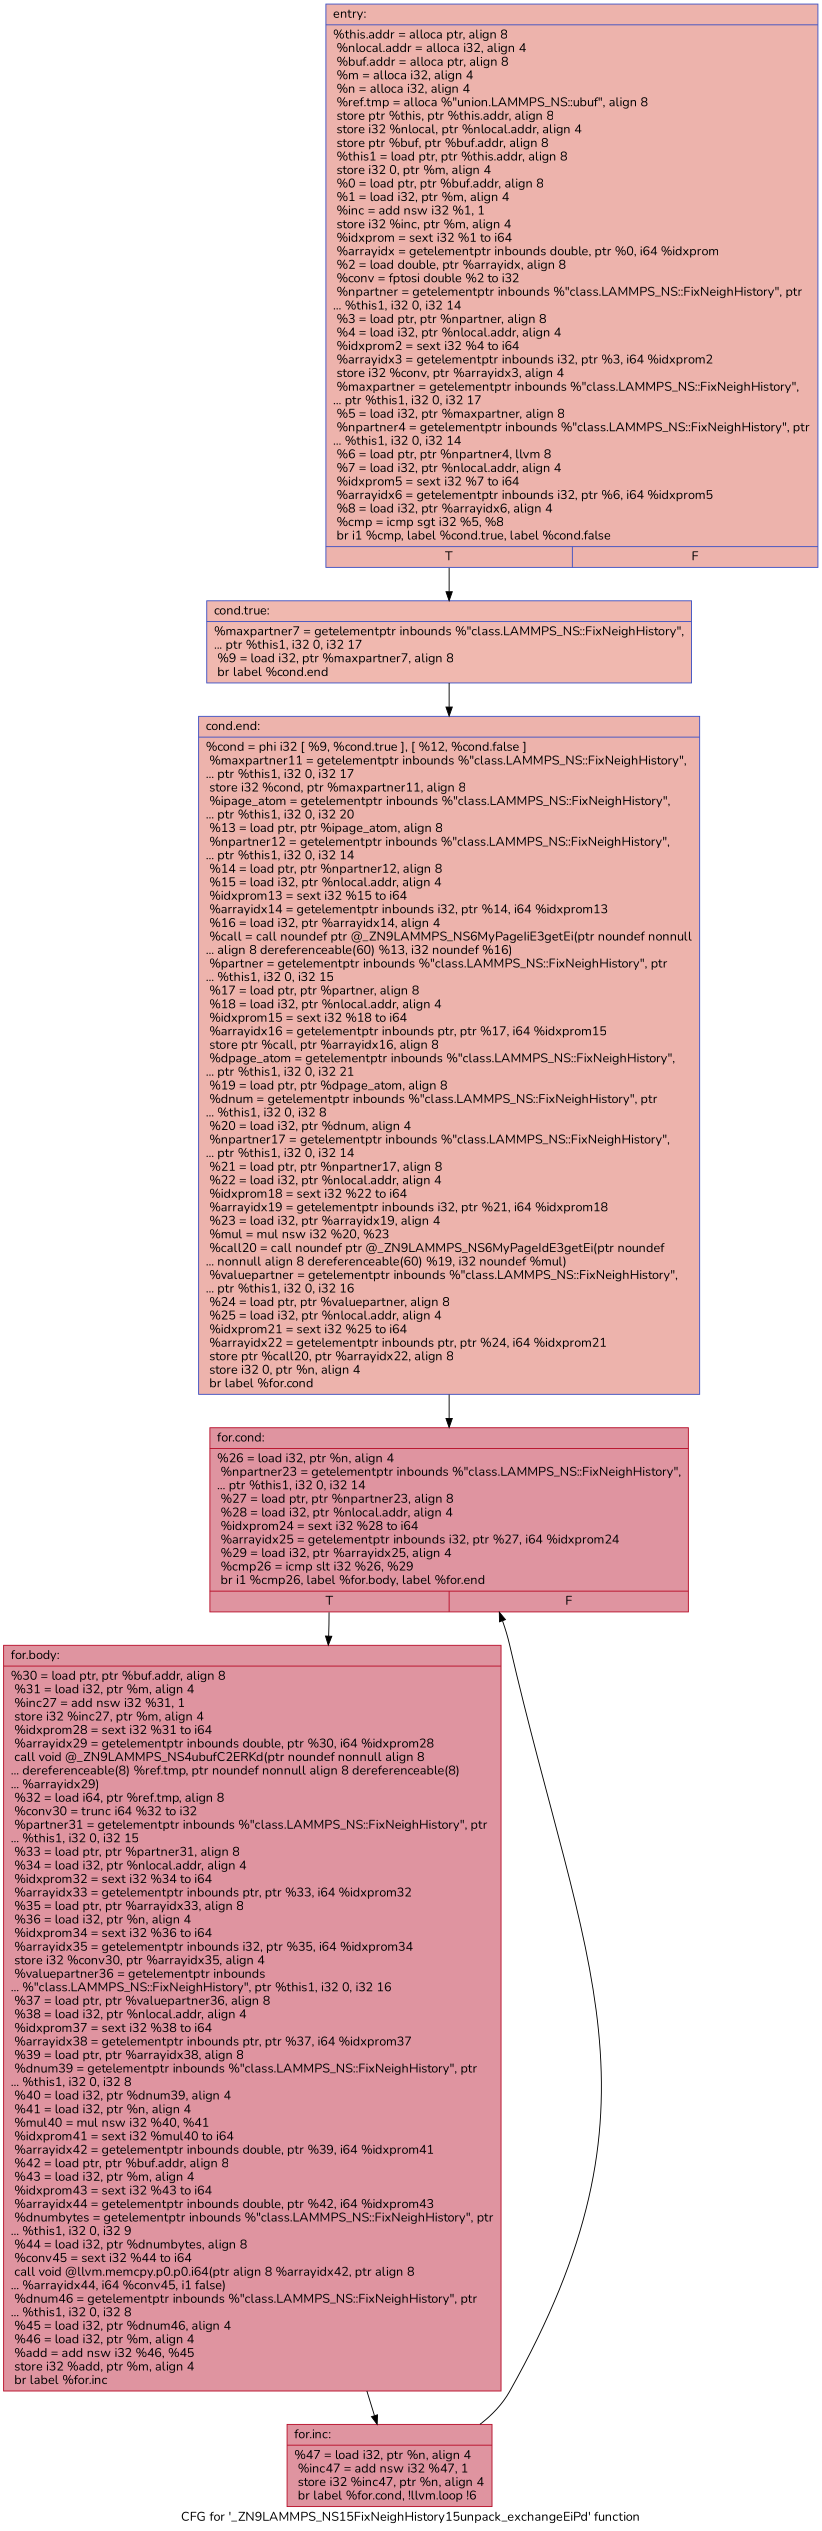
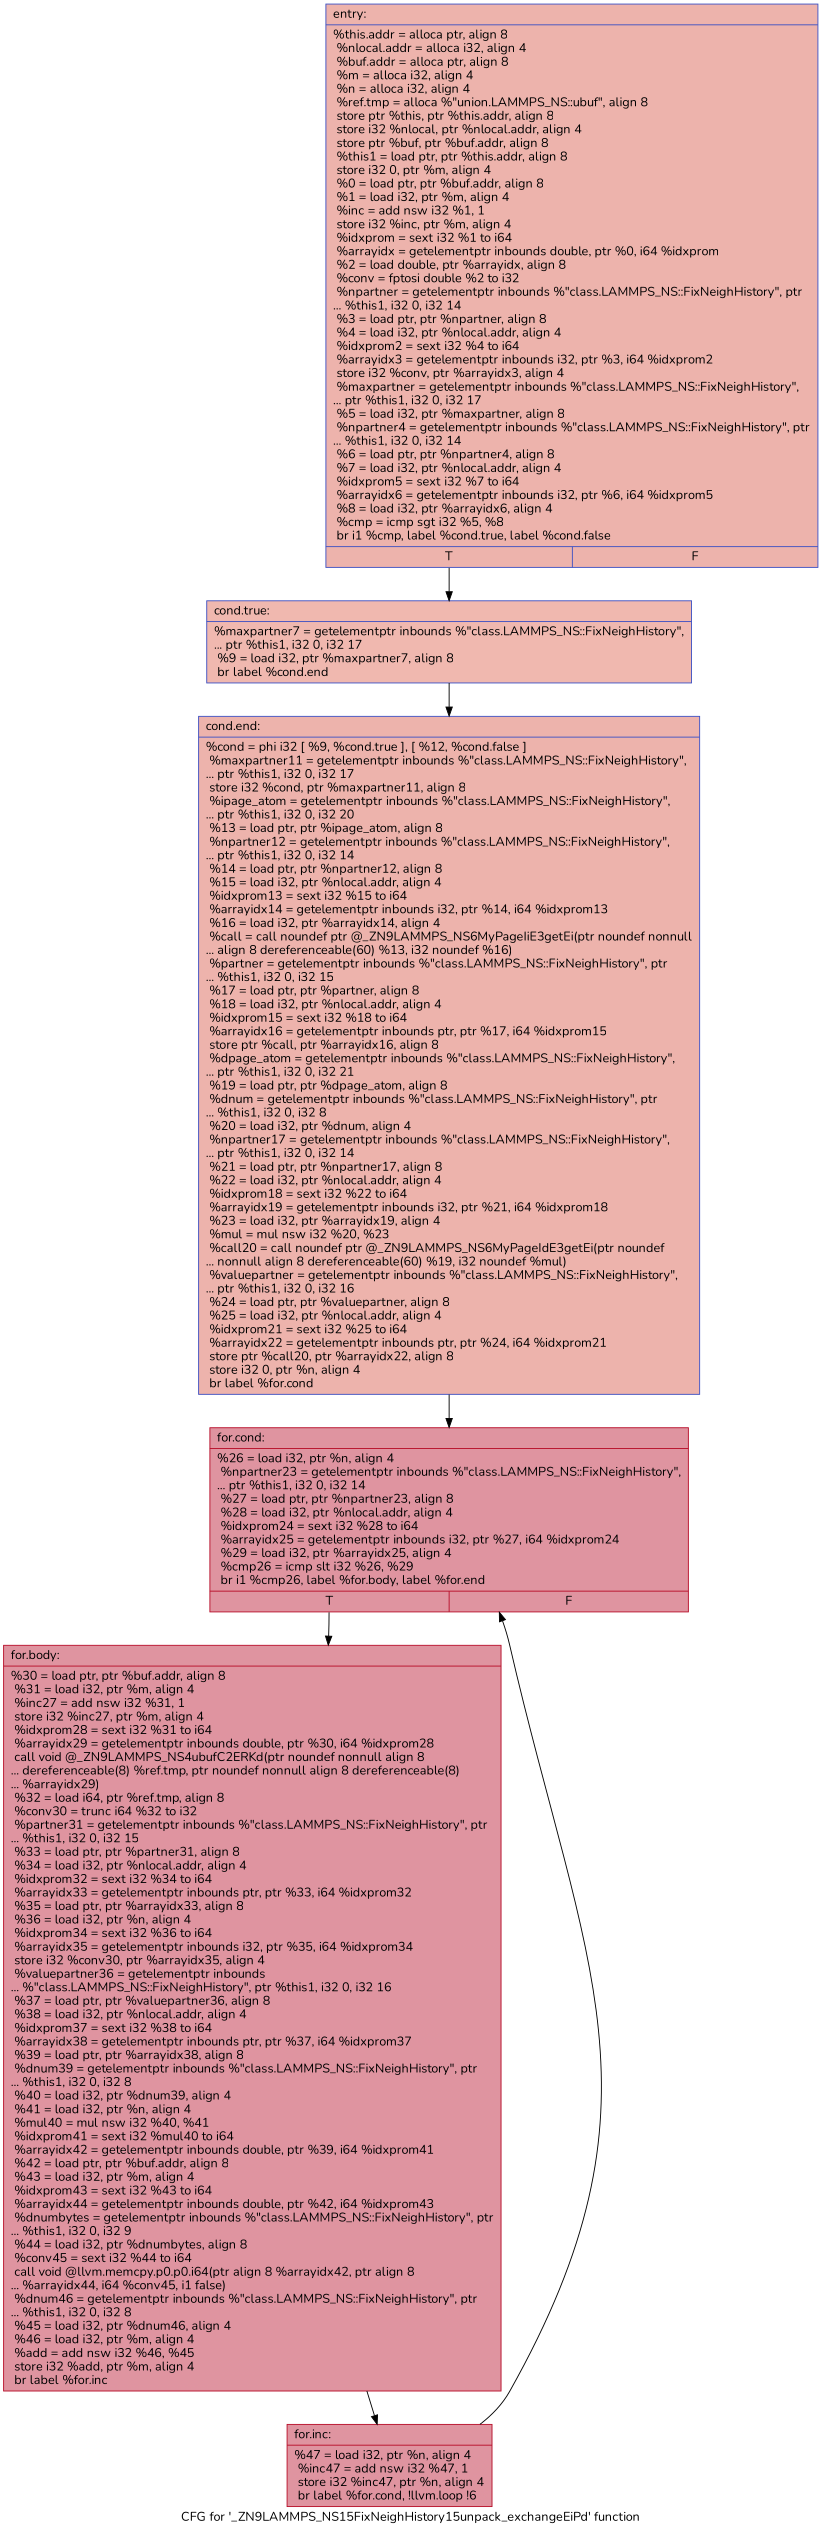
node "entry:": text "%6 = load ptr, ptr %npartner4, llvm 8" -> "%6 = load ptr, ptr %npartner4, align 8"
